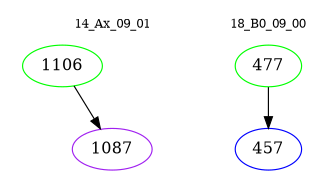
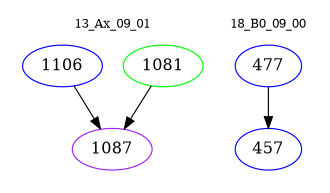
cluster "14_Ax_09_01": label "14_Ax_09_01" -> "13_Ax_09_01"
node "1106": color green -> blue
node "1081": added
node "477": color green -> blue
